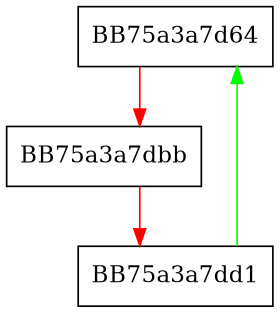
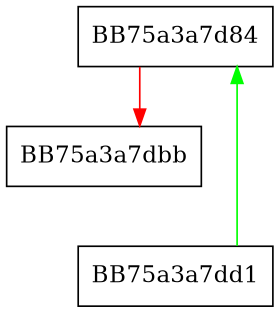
node "BB75a3a7d64": label "BB75a3a7d64" -> "BB75a3a7d84"
edge "BB75a3a7dbb" -> "BB75a3a7dd1": removed
